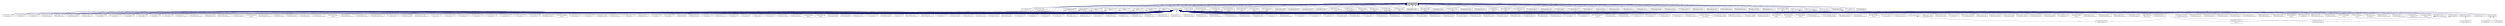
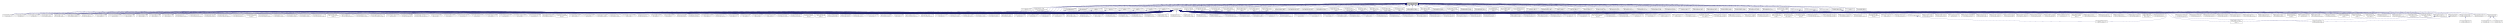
node "boards/stm32f769i-disco /include/gpio_params.h": removed
